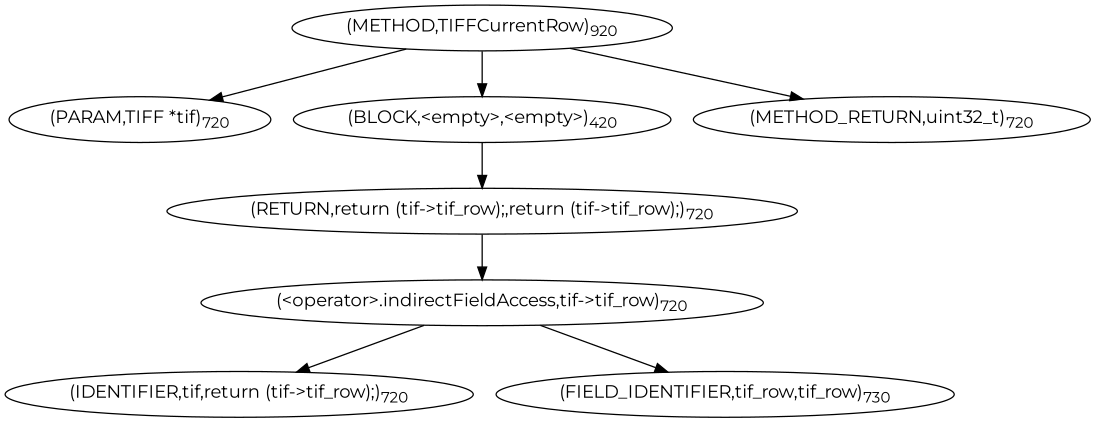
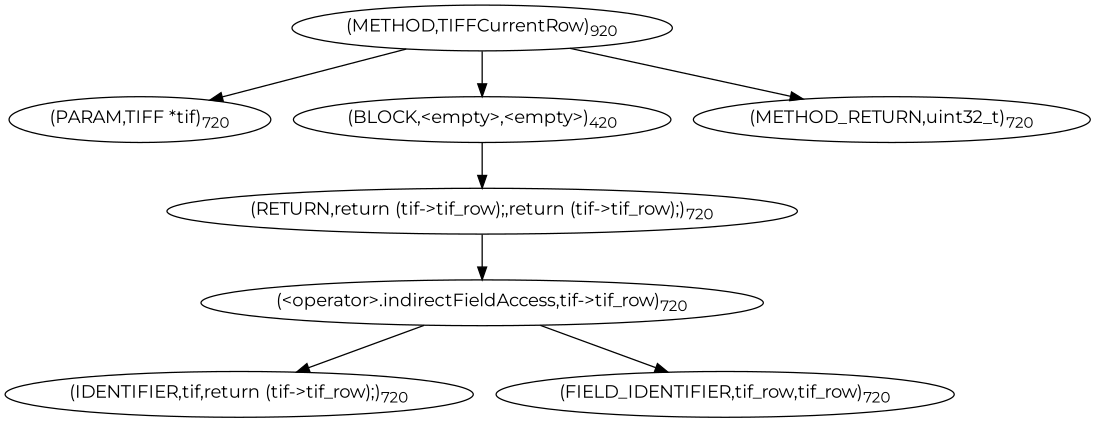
node "(FIELD_IDENTIFIER,tif_row,tif_row)": text "730" -> "720"
